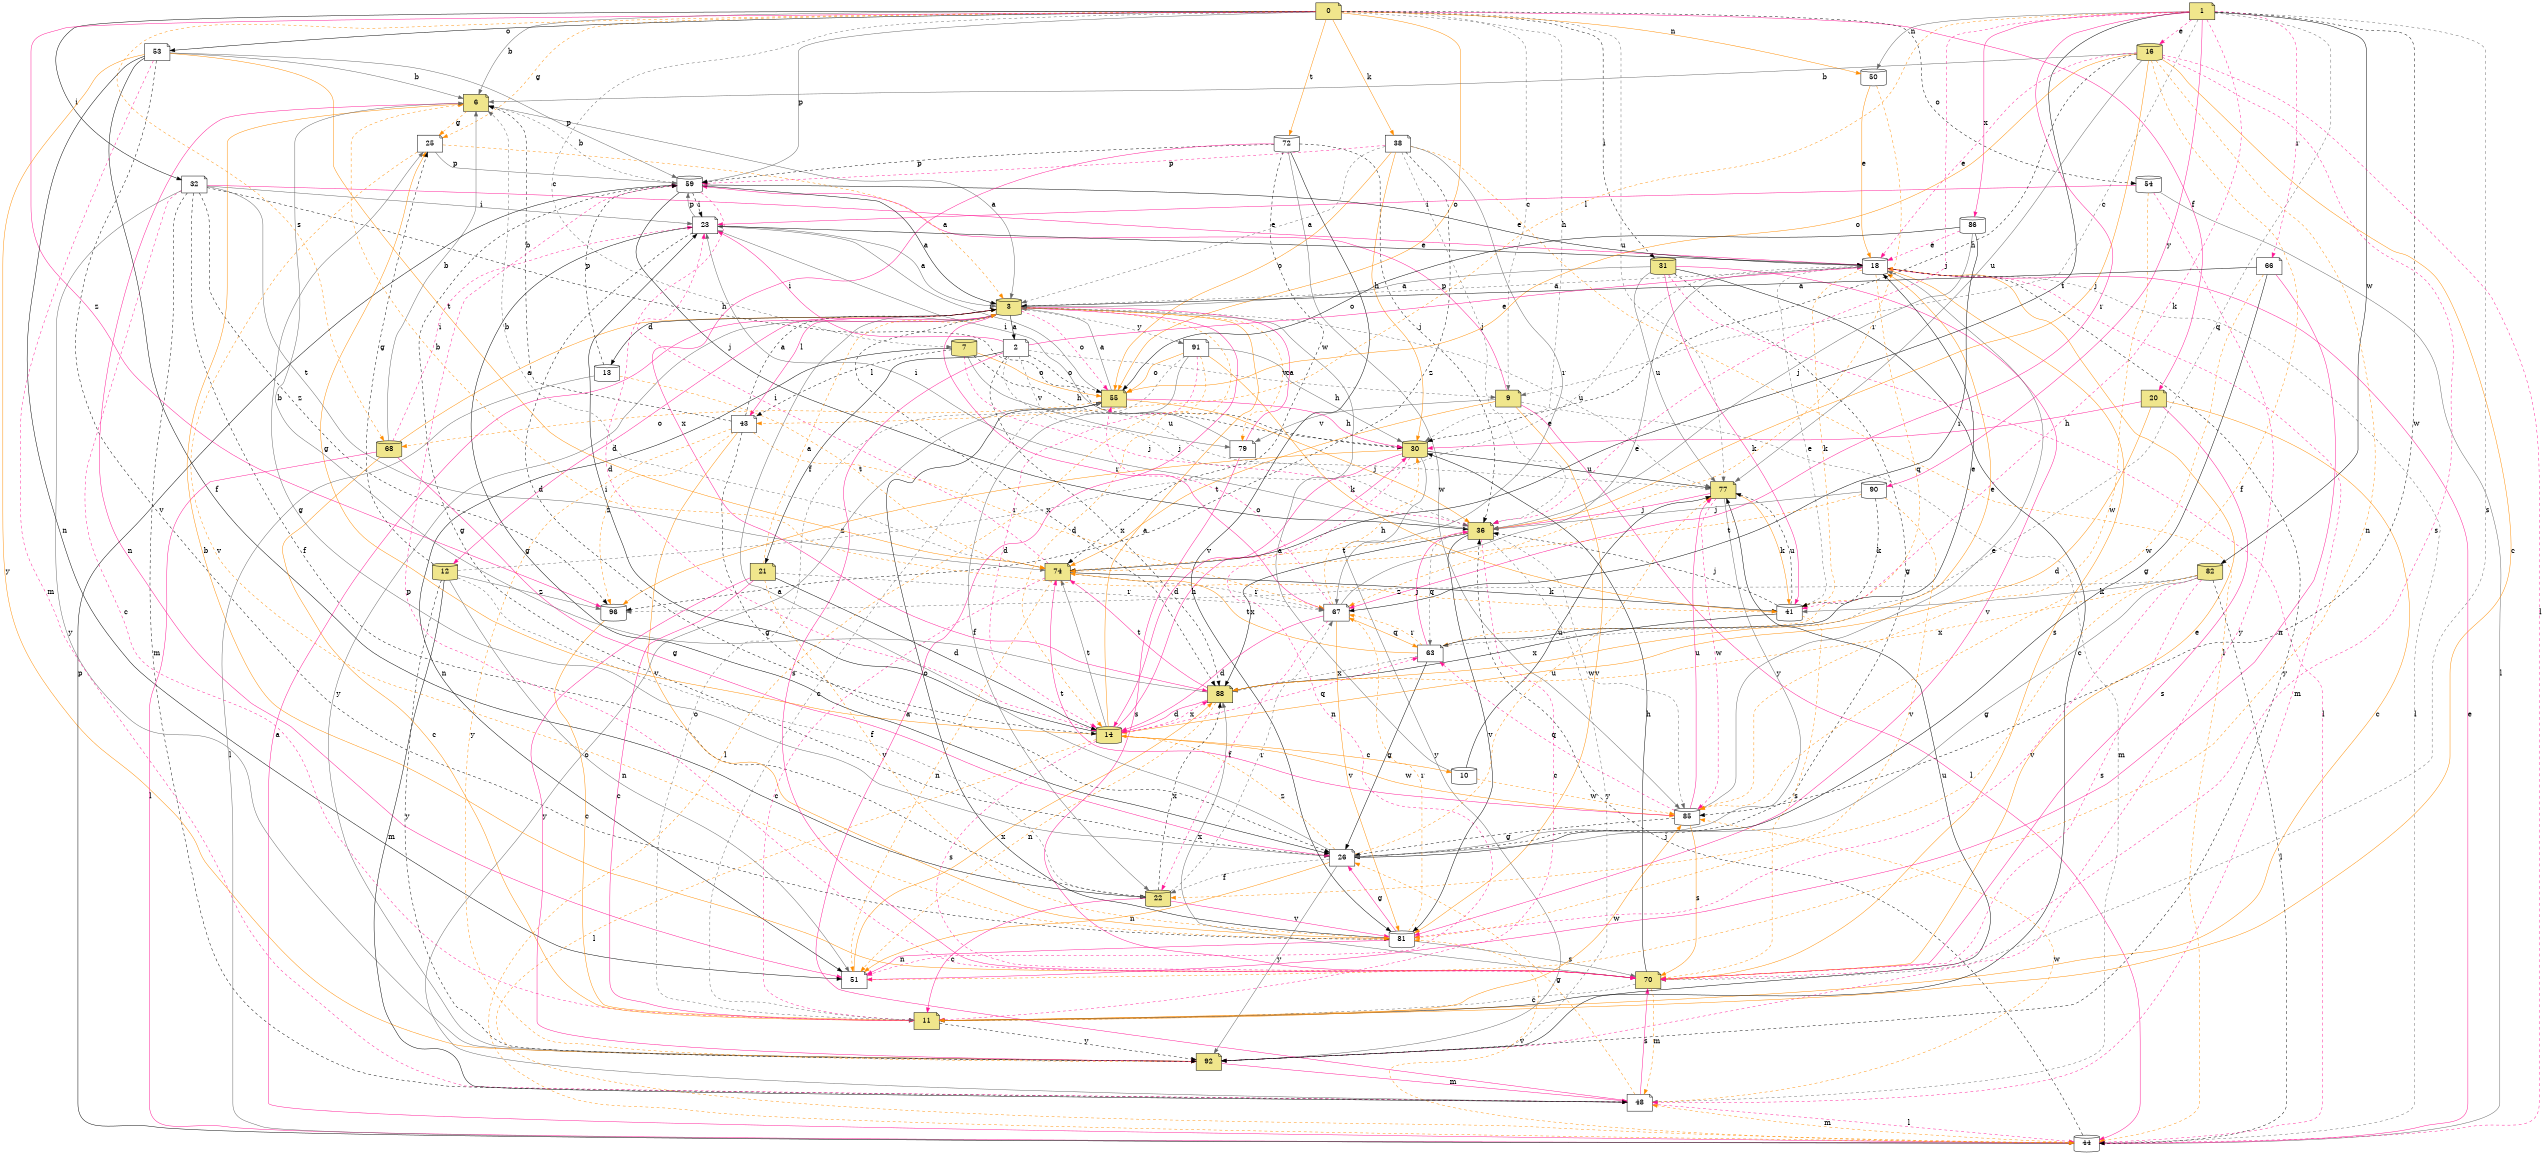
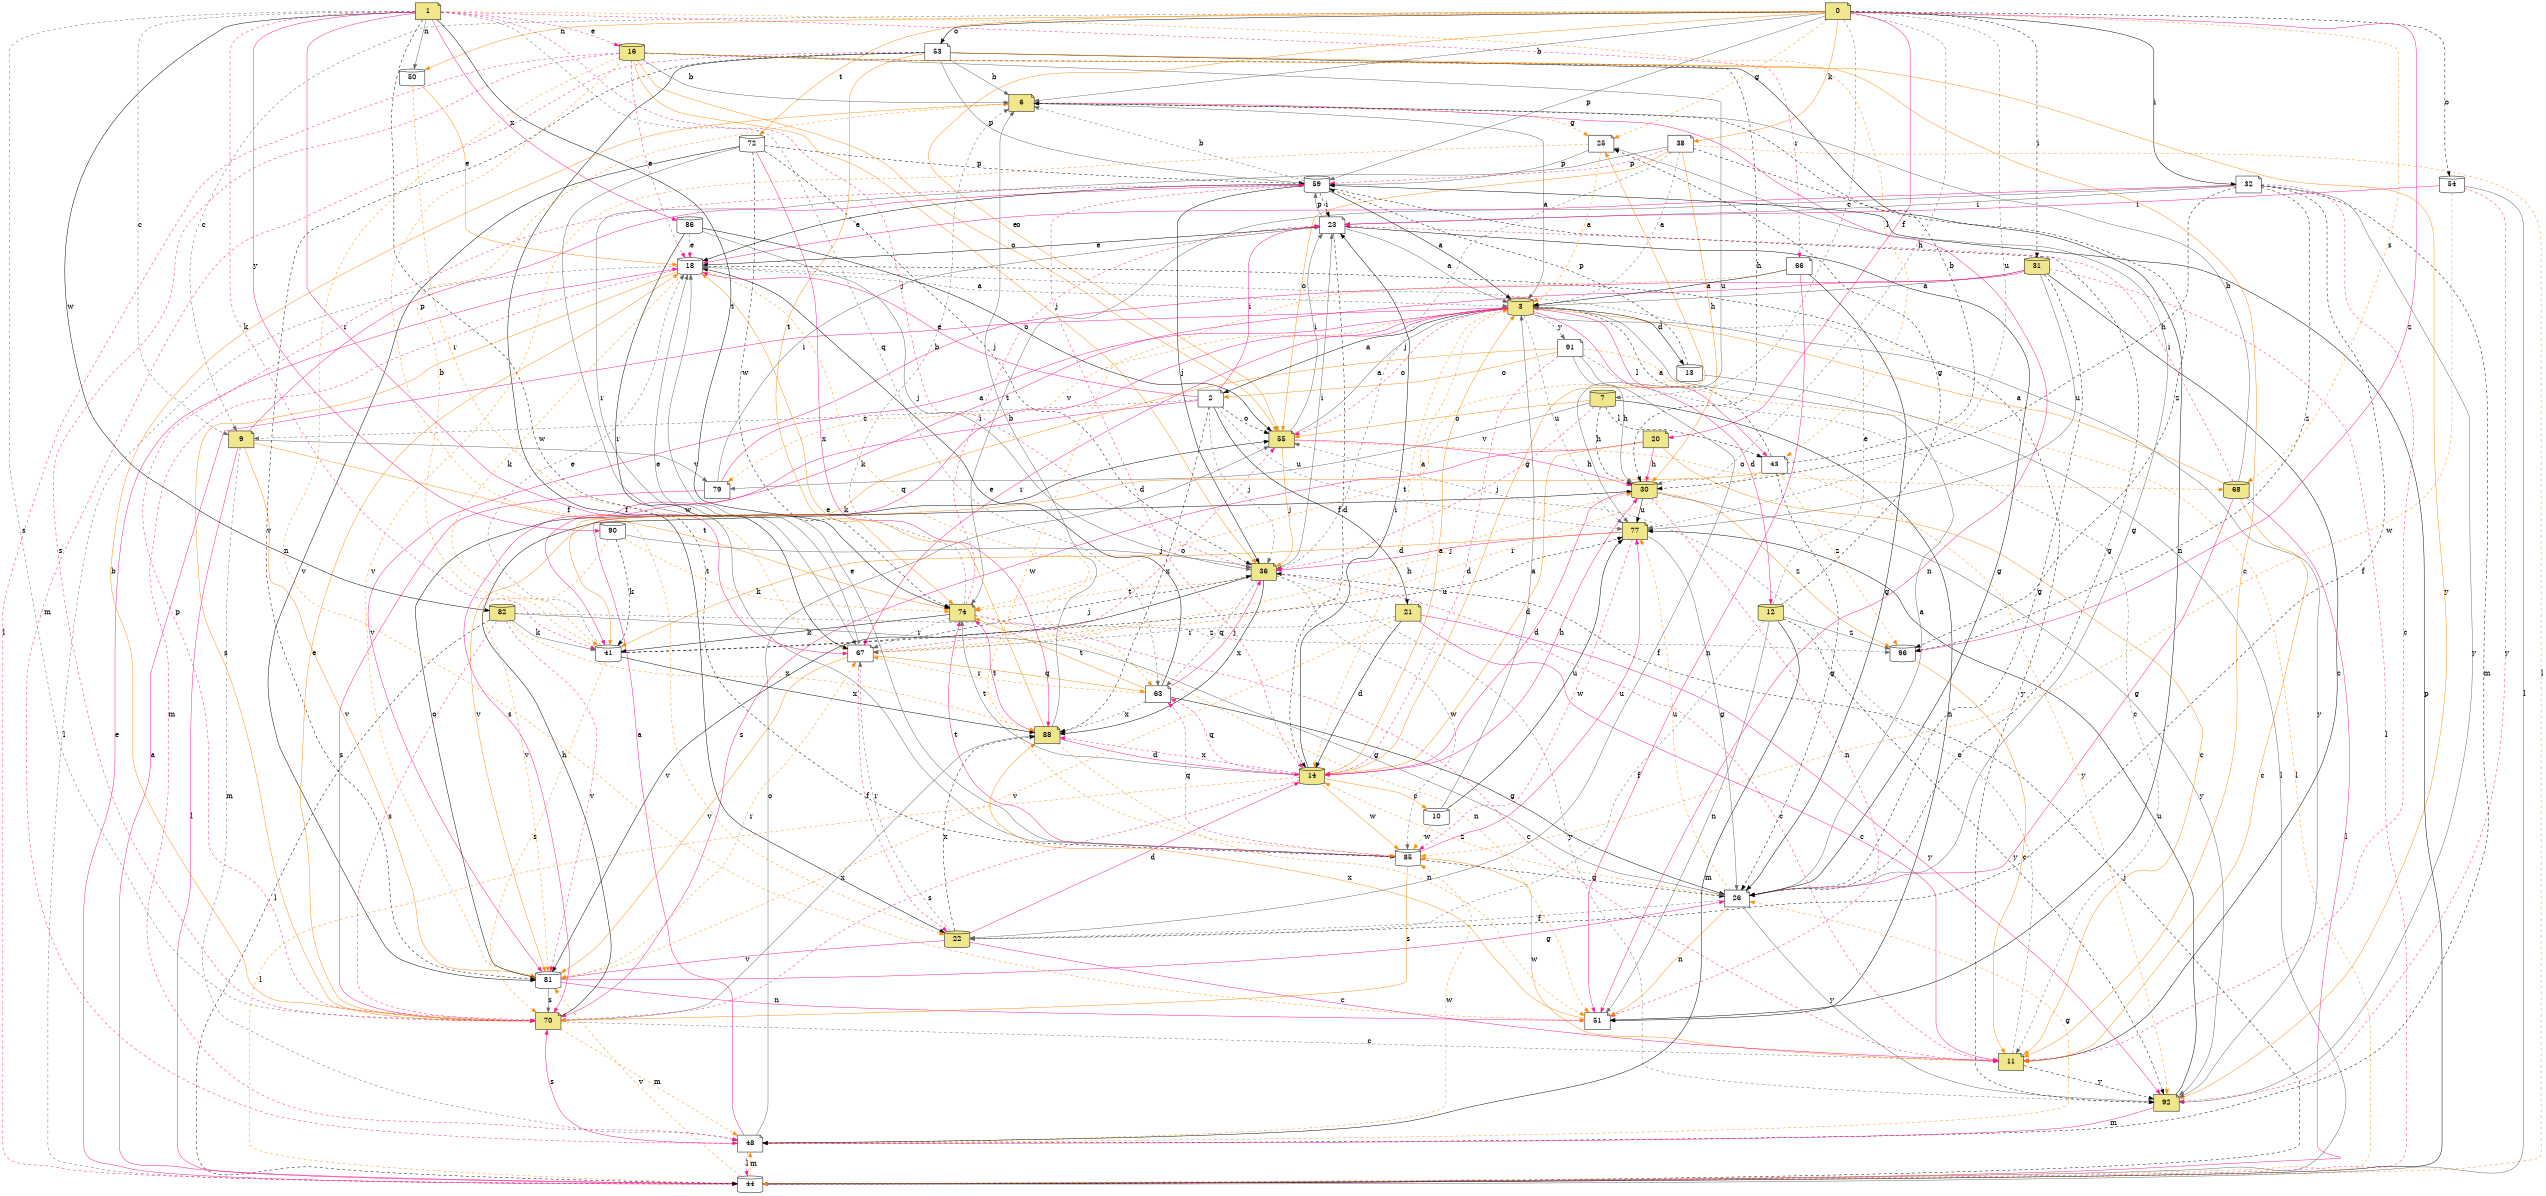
edge "91" -> "55": now "91" -> "2"
edge "3" -> "88": removed, label "x"
edge "67" -> "14": now "22" -> "14"
edge "77" -> "26": label "y" -> "g"
